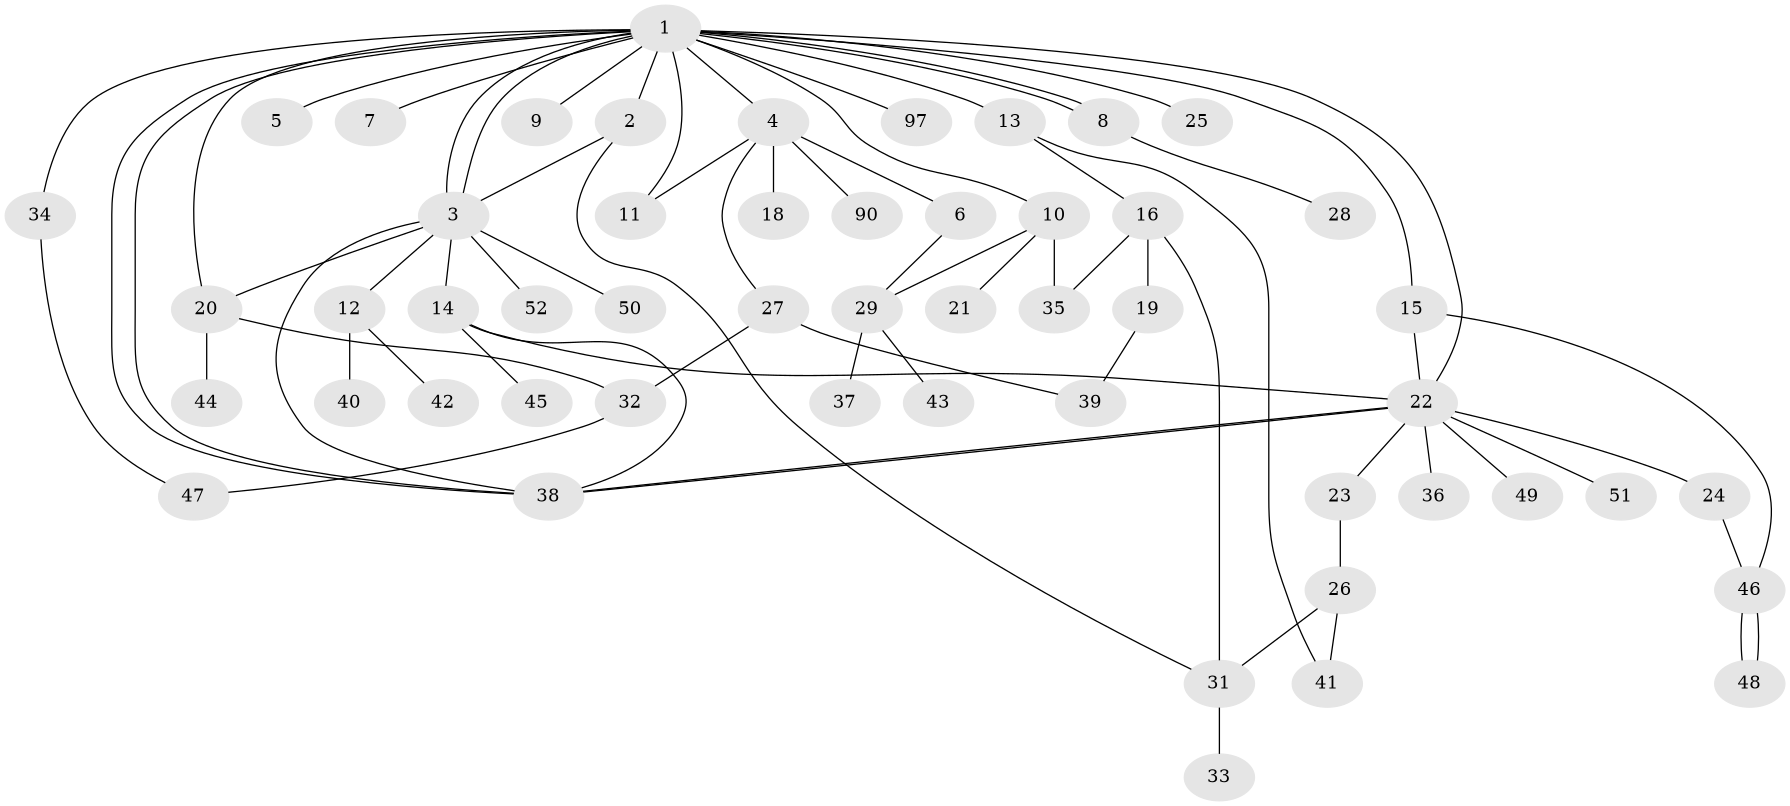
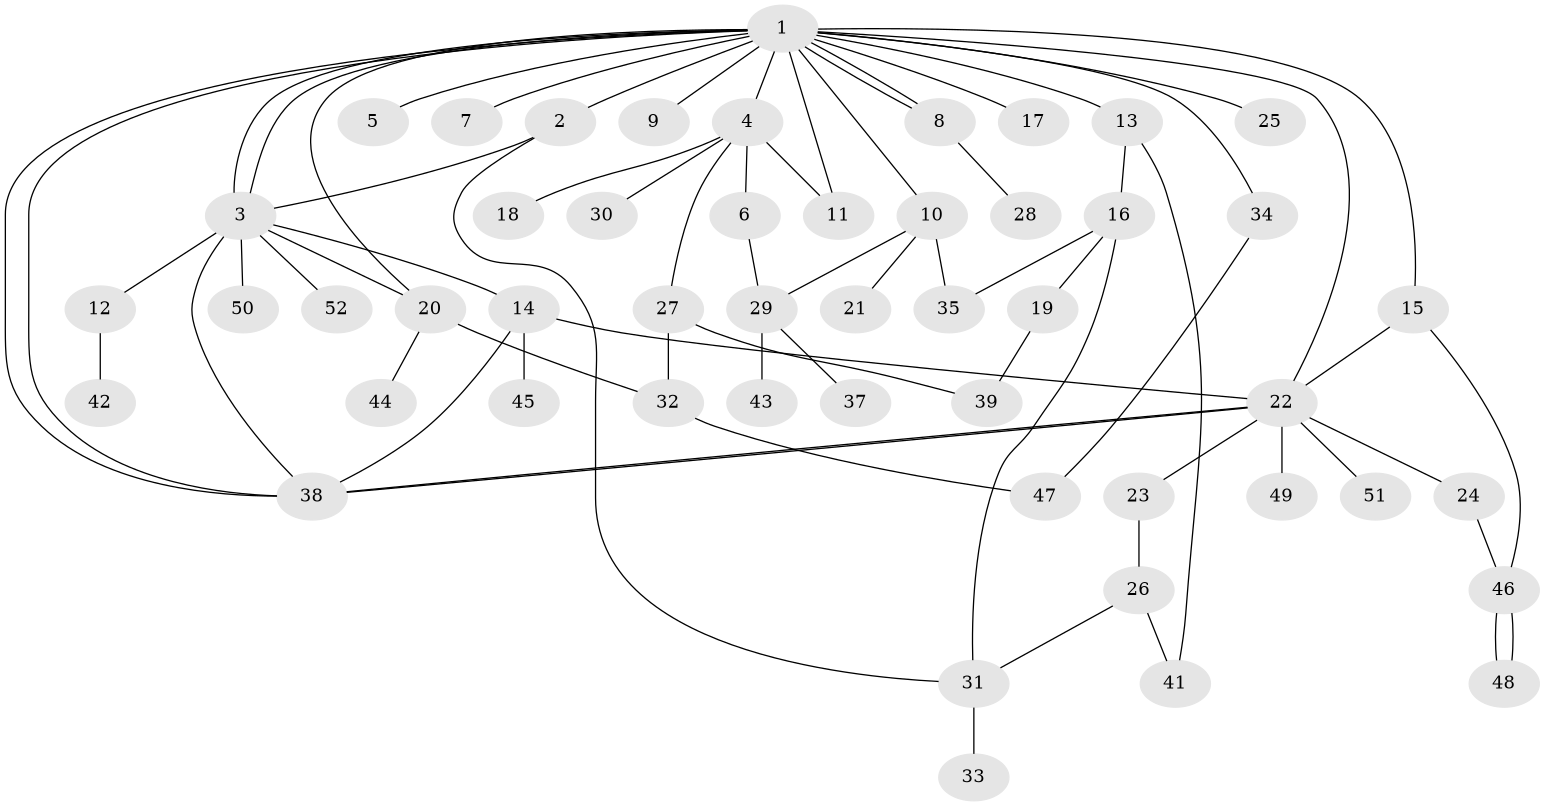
node "97": label "97" -> "17"
node "90": label "90" -> "30"
node "40": removed
node "36": removed
